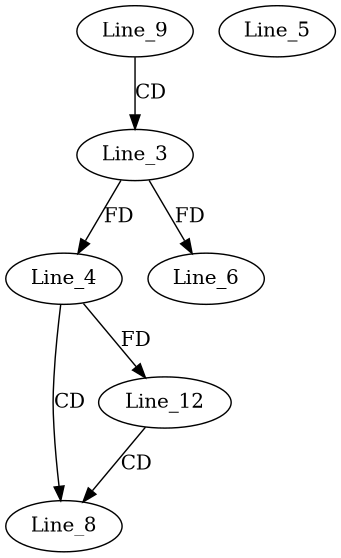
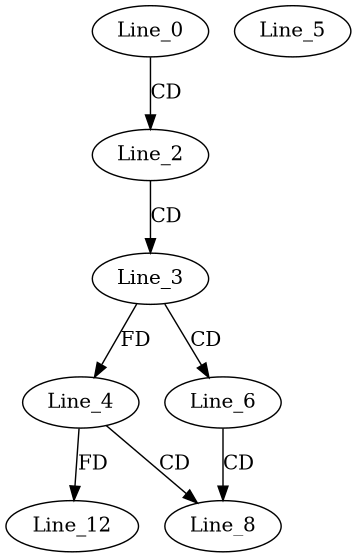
node "Line_9": label "Line_9" -> "Line_2"
node "Line_0": added
edge "Line_3" -> "Line_6": label "FD" -> "CD"
edge "Line_12" -> "Line_8": now "Line_6" -> "Line_8"
